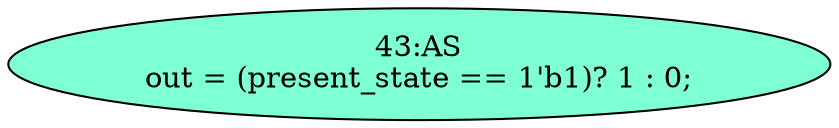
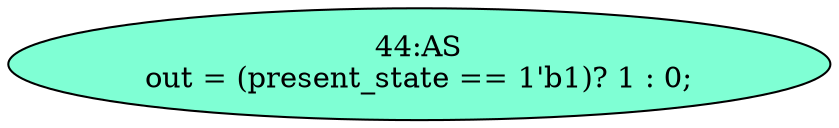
node "43:AS out = (present_state == 1'b1)? 1 : 0;": label "43:AS out = (present_state == 1'b1)? 1 : 0;" -> "44:AS out = (present_state == 1'b1)? 1 : 0;"
